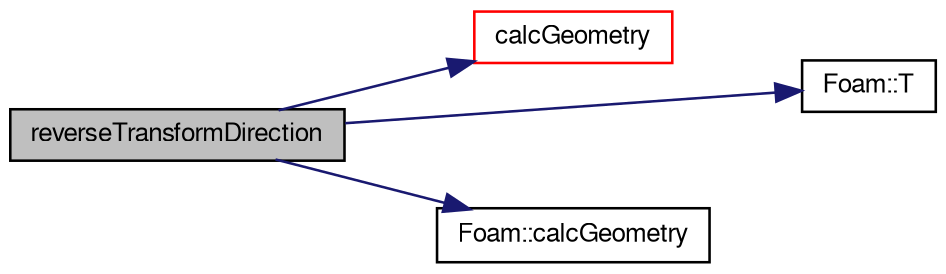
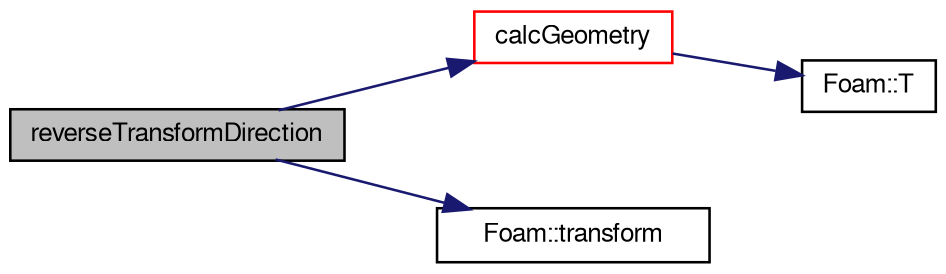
edge "reverseTransformDirection" -> "Foam::T": now "calcGeometry" -> "Foam::T"
node "Foam::calcGeometry": label "Foam::calcGeometry" -> "Foam::transform"
